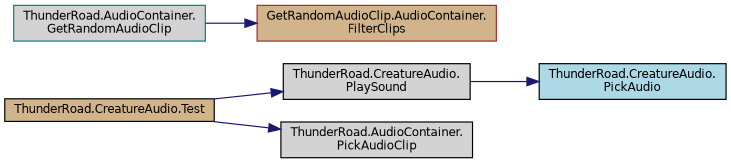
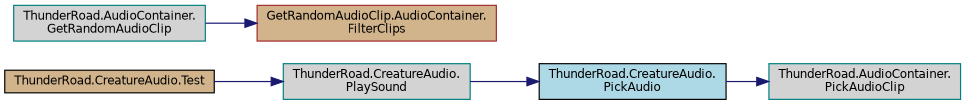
node "ThunderRoad.CreatureAudio. PlaySound": color black -> teal
edge "ThunderRoad.CreatureAudio.Test" -> "ThunderRoad.AudioContainer. PickAudioClip": now "ThunderRoad.CreatureAudio. PickAudio" -> "ThunderRoad.AudioContainer. PickAudioClip"
node "ThunderRoad.AudioContainer. PickAudioClip": color black -> teal
